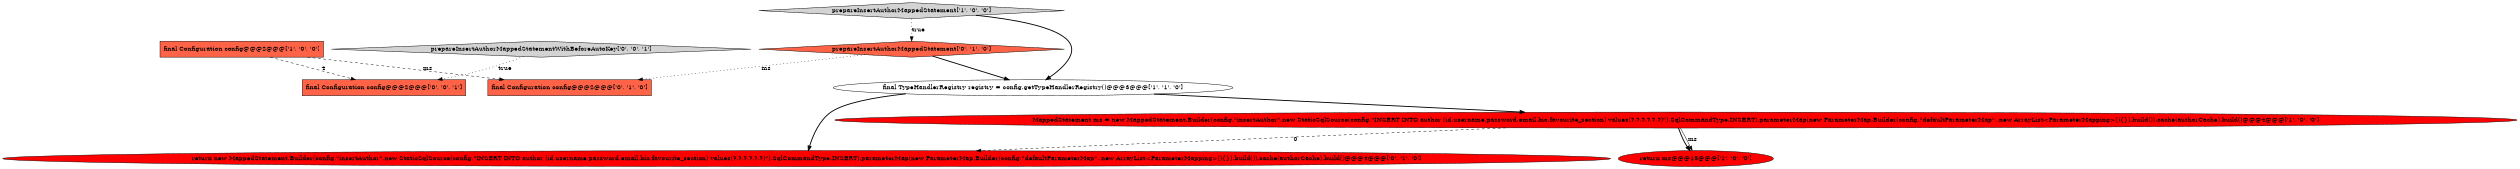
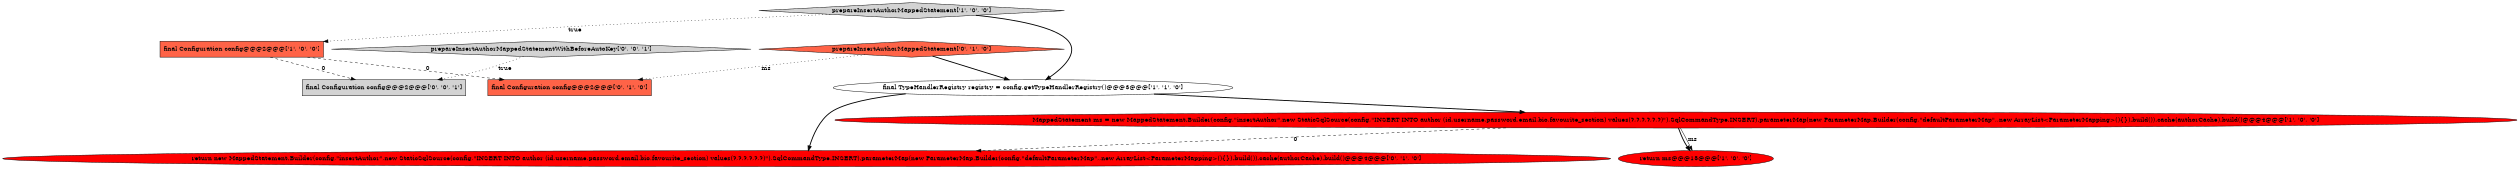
edge "prepareInsertAuthorMappedStatement['1', '0', '0']" -> "prepareInsertAuthorMappedStatement['0', '1', '0']": now "prepareInsertAuthorMappedStatement['1', '0', '0']" -> "final Configuration config@@@2@@@['1', '0', '0']"
edge "final Configuration config@@@2@@@['1', '0', '0']" -> "final Configuration config@@@2@@@['0', '0', '1']": label "4" -> "0"
edge "final Configuration config@@@2@@@['1', '0', '0']" -> "final Configuration config@@@2@@@['0', '1', '0']": label "ms" -> "0"
node "final Configuration config@@@2@@@['0', '0', '1']": fillcolor tomato -> lightgray
